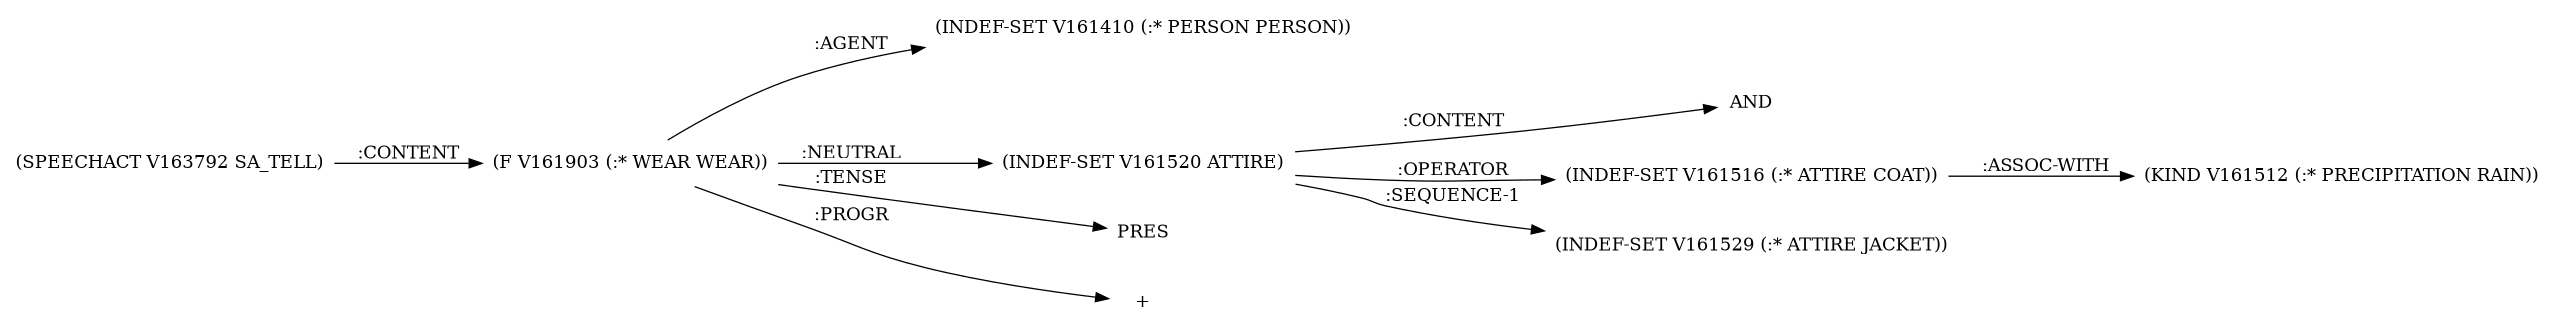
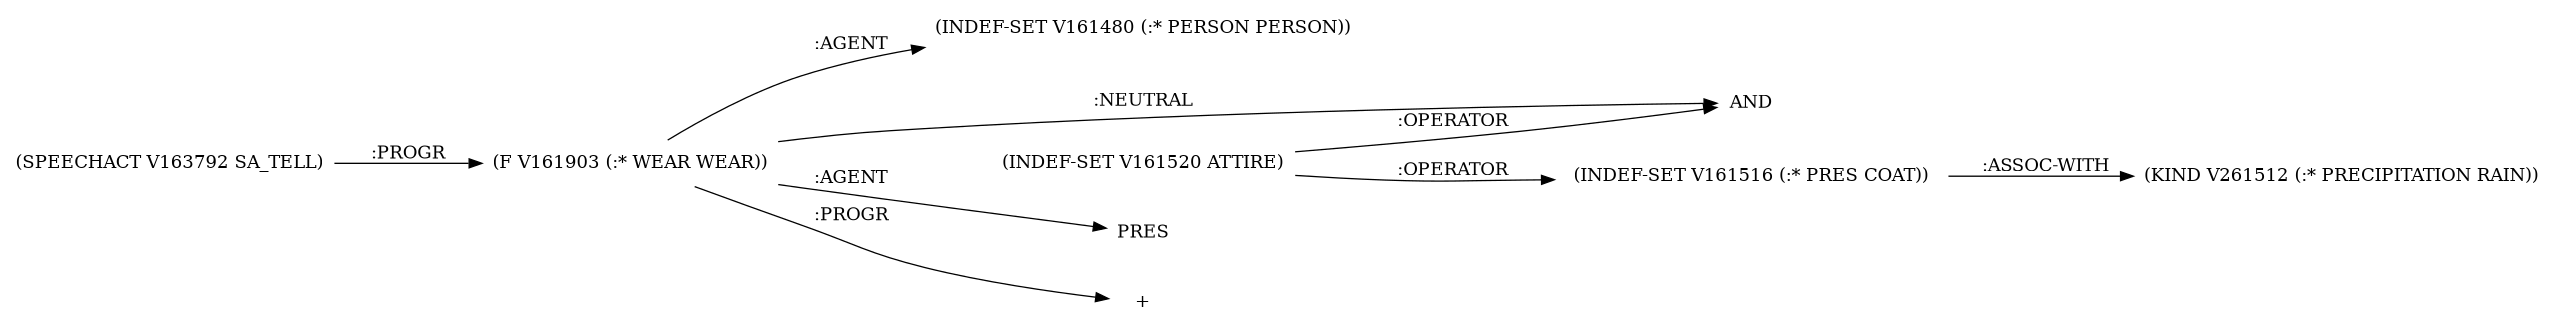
node "(INDEF-SET V161410 (:* PERSON PERSON))": label "(INDEF-SET V161410 (:* PERSON PERSON))" -> "(INDEF-SET V161480 (:* PERSON PERSON))"
edge "(INDEF-SET V161520 ATTIRE)" -> "AND": label ":CONTENT" -> ":OPERATOR"
edge "(SPEECHACT V163792 SA_TELL)" -> "(F V161903 (:* WEAR WEAR))": label ":CONTENT" -> ":PROGR"
edge "(F V161903 (:* WEAR WEAR))" -> "(INDEF-SET V161520 ATTIRE)": now "(F V161903 (:* WEAR WEAR))" -> "AND"
node "(INDEF-SET V161516 (:* ATTIRE COAT))": label "(INDEF-SET V161516 (:* ATTIRE COAT))" -> "(INDEF-SET V161516 (:* PRES COAT))"
node "(KIND V161512 (:* PRECIPITATION RAIN))": label "(KIND V161512 (:* PRECIPITATION RAIN))" -> "(KIND V261512 (:* PRECIPITATION RAIN))"
edge "(F V161903 (:* WEAR WEAR))" -> "PRES": label ":TENSE" -> ":AGENT"
node "(INDEF-SET V161529 (:* ATTIRE JACKET))": removed
